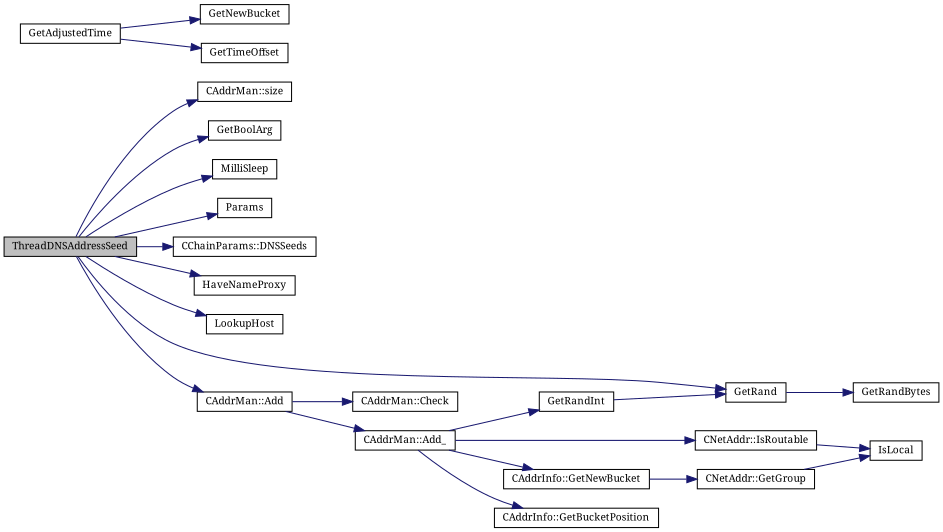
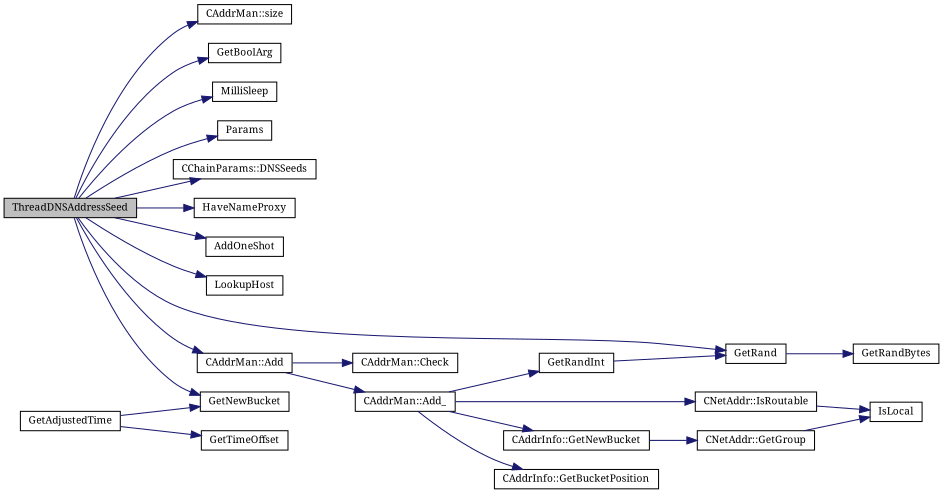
node "AddOneShot": added
edge "ThreadDNSAddressSeed" -> "GetNewBucket": added
